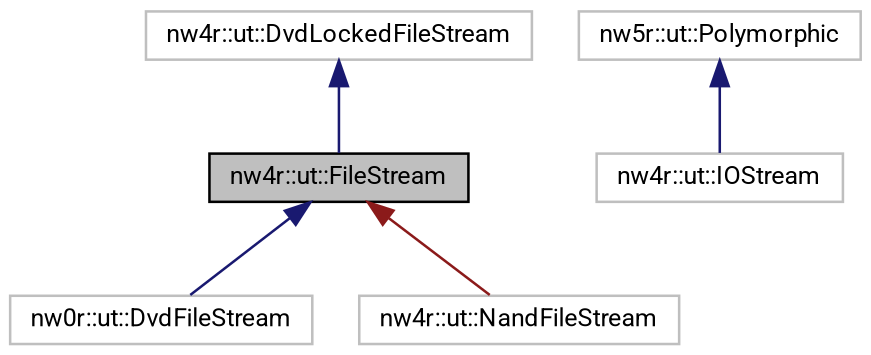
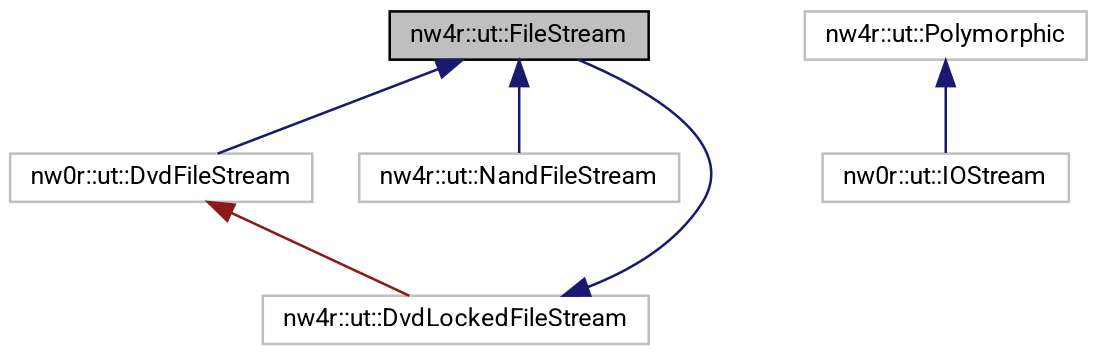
node "nw5r::ut::Polymorphic": label "nw5r::ut::Polymorphic" -> "nw4r::ut::Polymorphic"
node "nw4r::ut::IOStream": label "nw4r::ut::IOStream" -> "nw0r::ut::IOStream"
edge "nw4r::ut::DvdLockedFileStream" -> "nw0r::ut::DvdFileStream": added
edge "nw4r::ut::NandFileStream" -> "nw4r::ut::FileStream": color firebrick4 -> midnightblue
